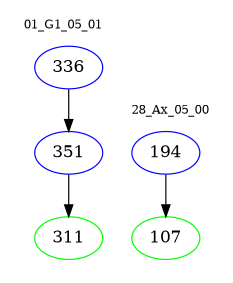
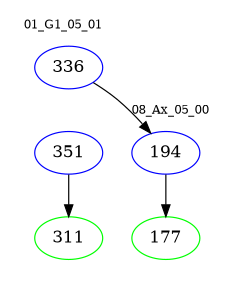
edge "336" -> "351": now "336" -> "194"
cluster "28_Ax_05_00": label "28_Ax_05_00" -> "08_Ax_05_00"
node "107": label "107" -> "177"
